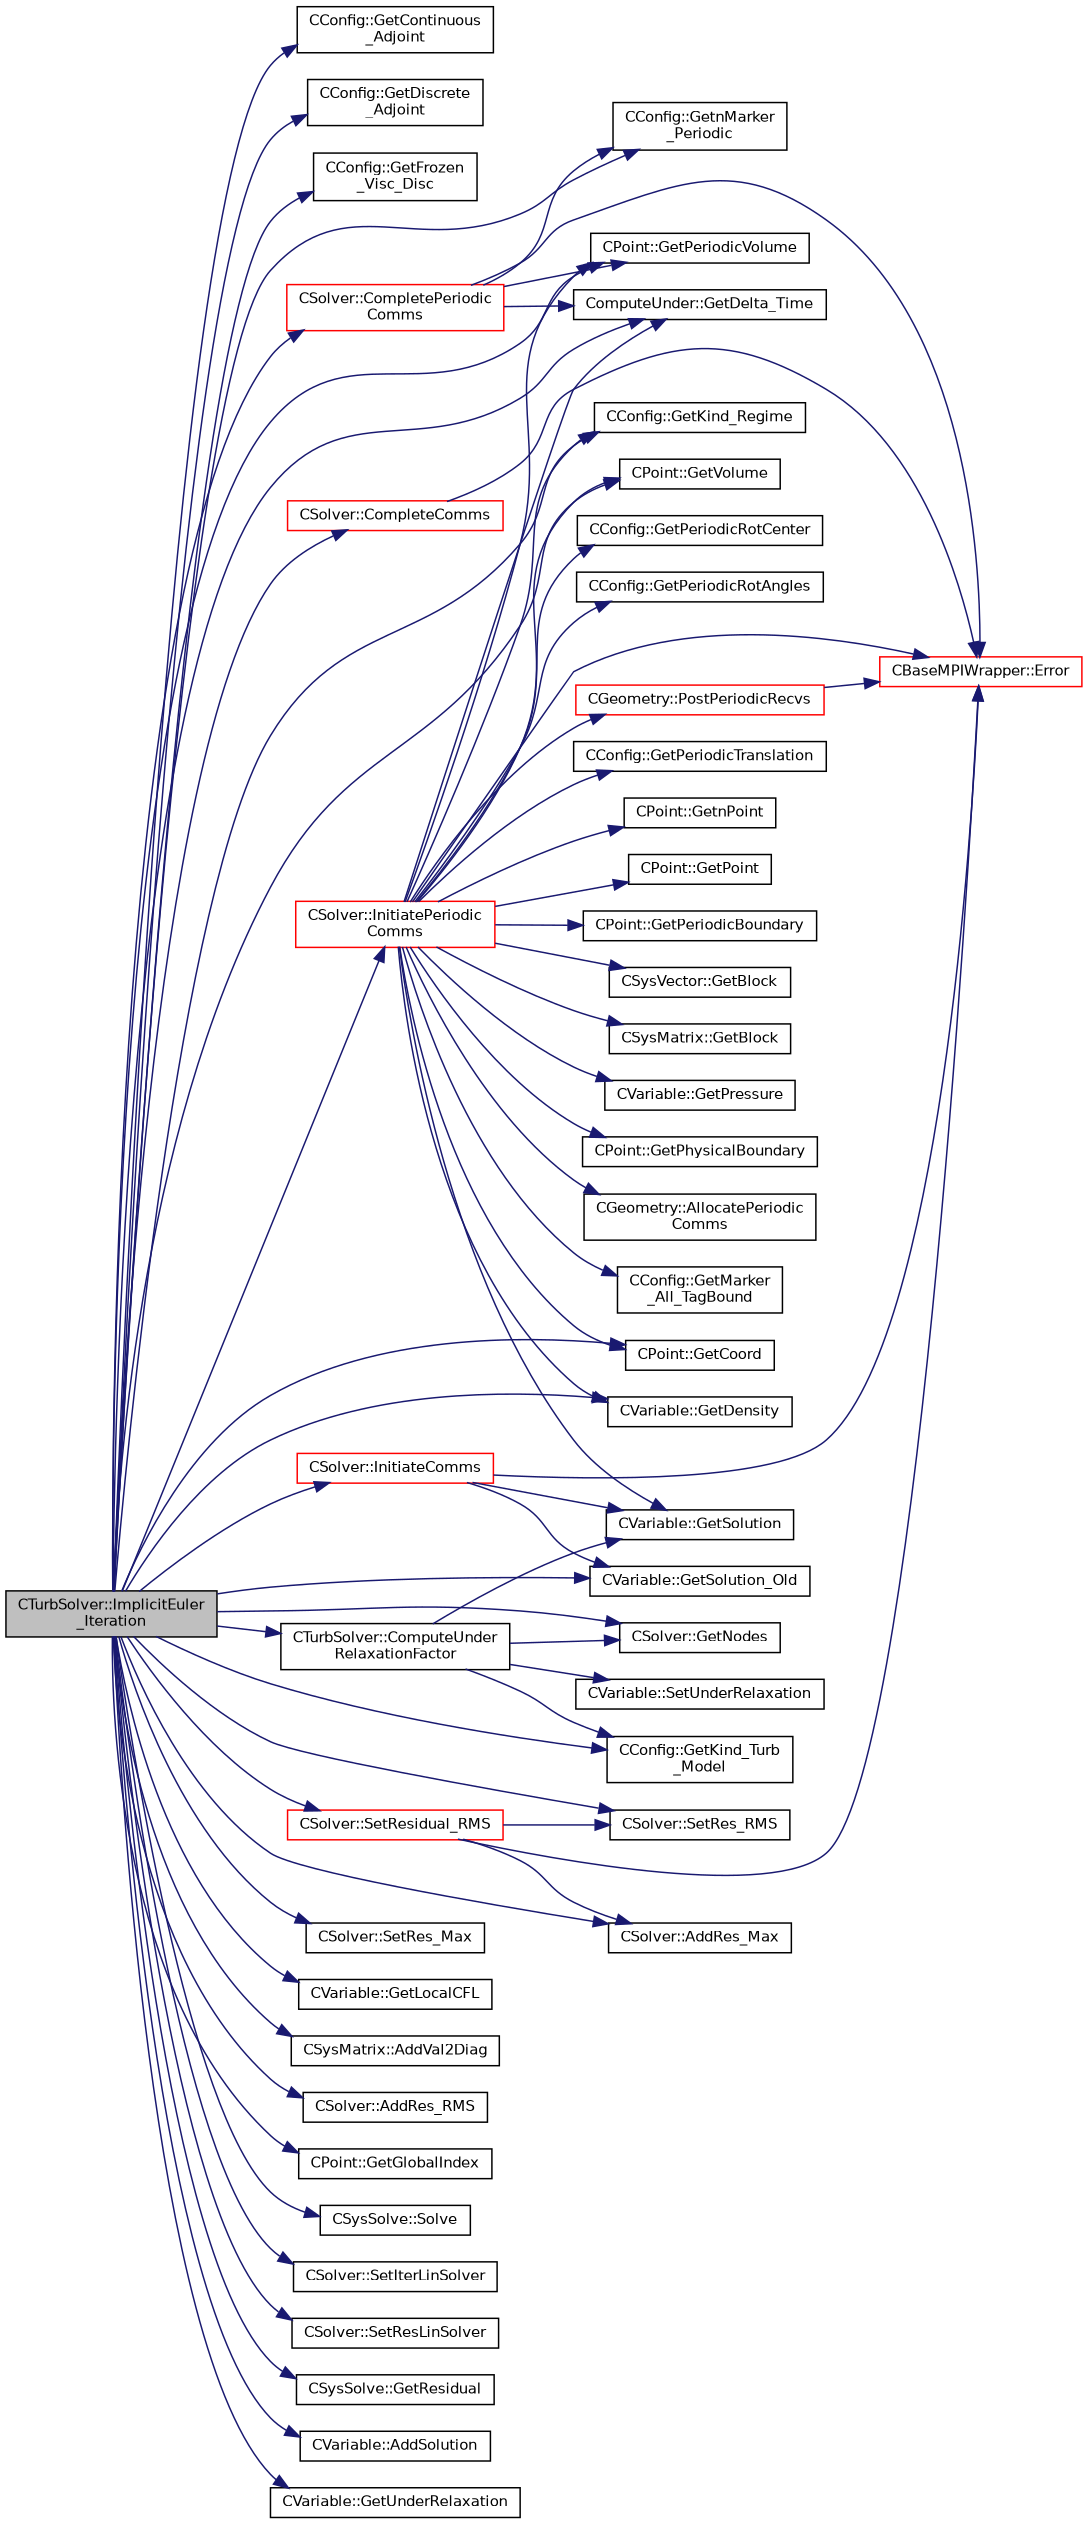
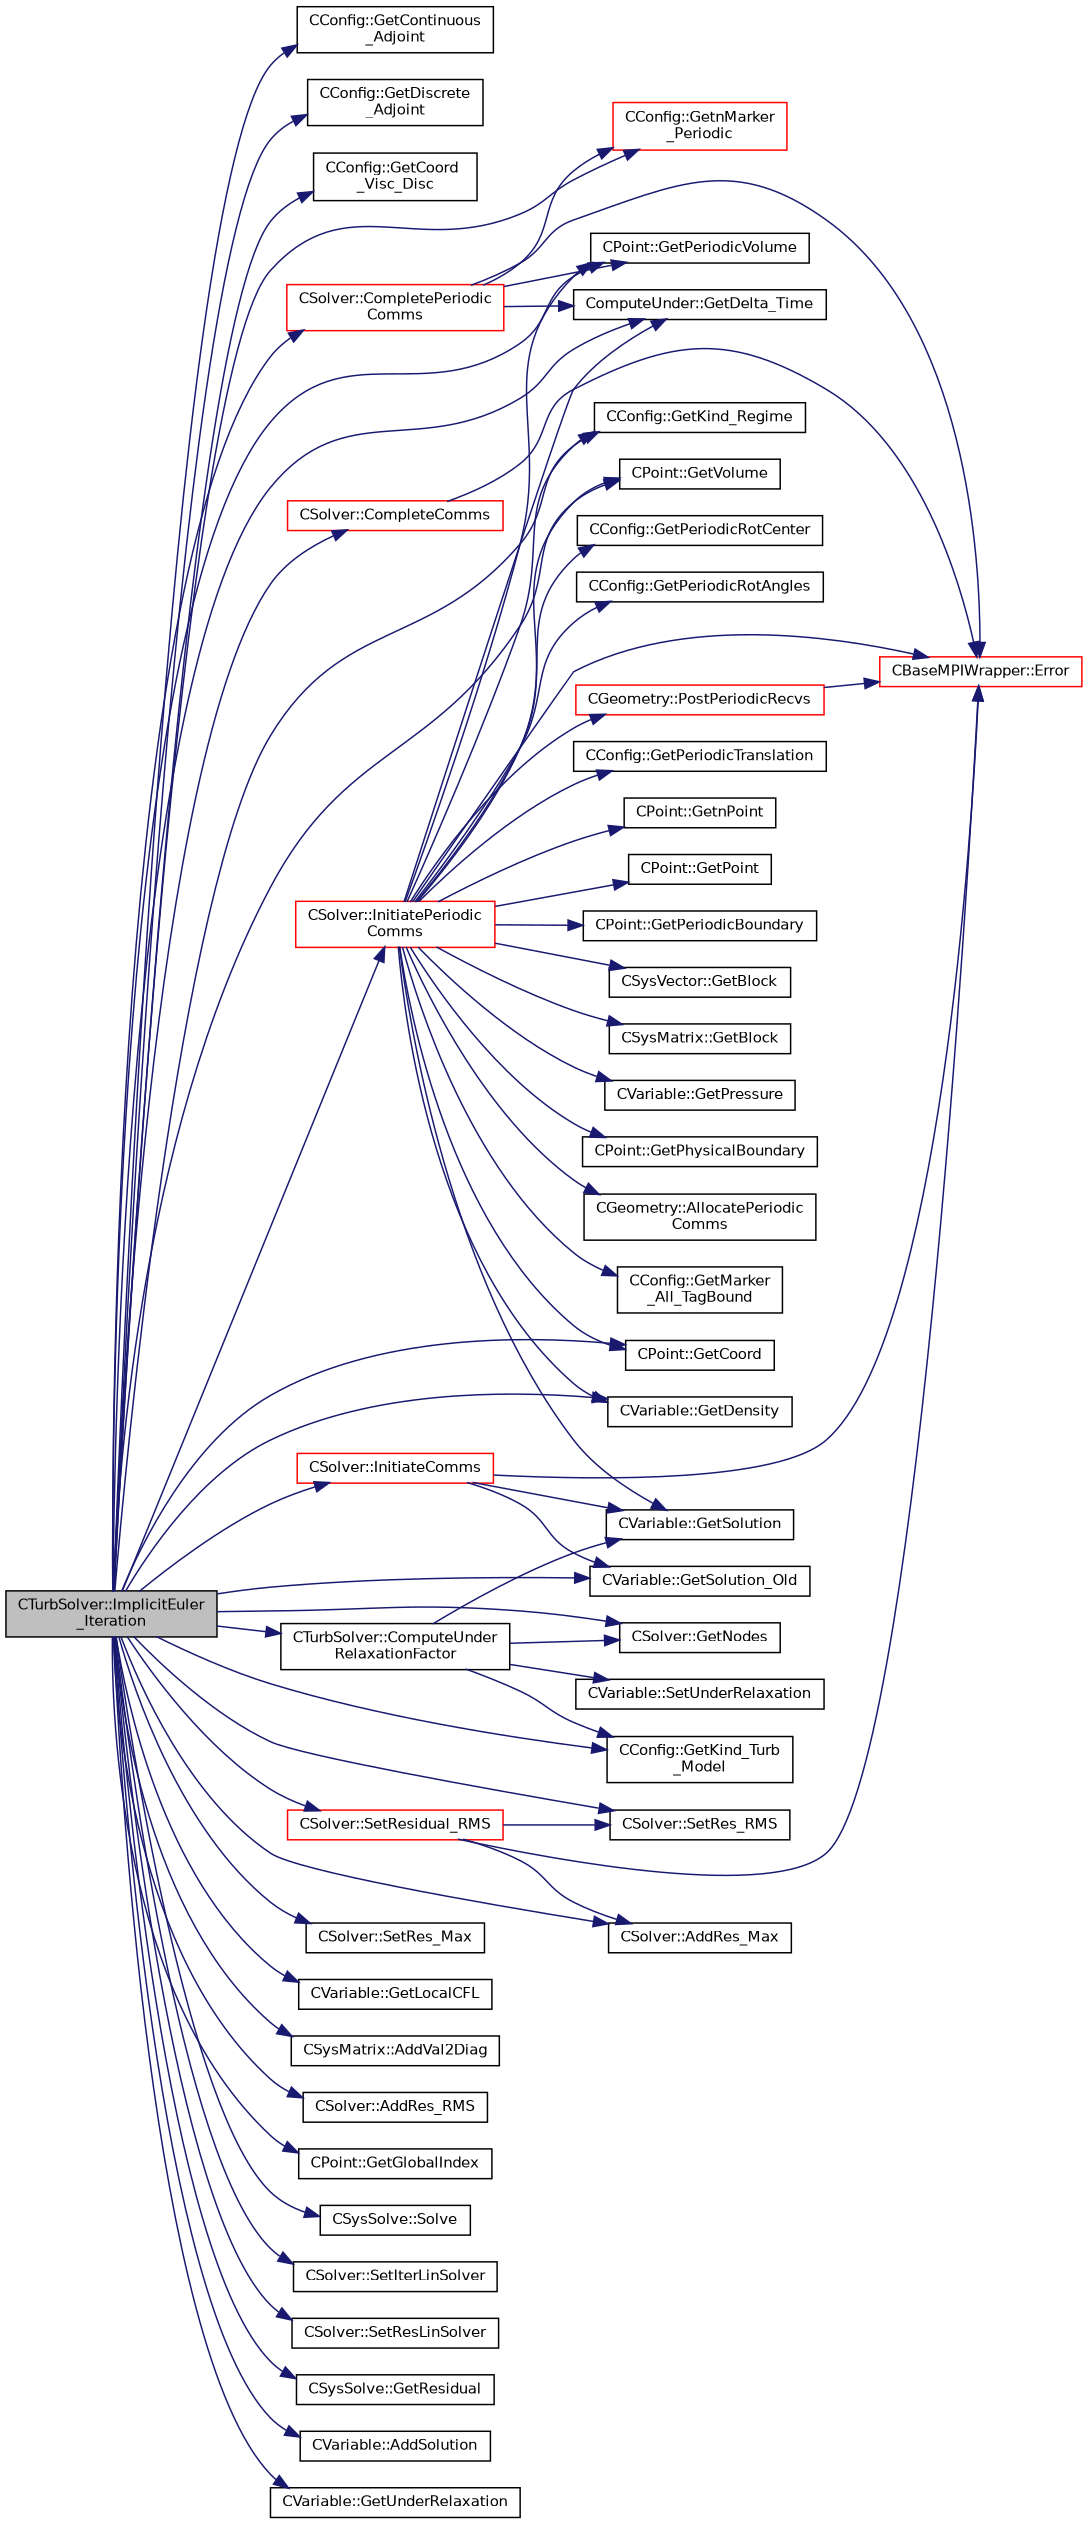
node "CConfig::GetnMarker _Periodic": color black -> red
node "CConfig::GetFrozen _Visc_Disc": label "CConfig::GetFrozen _Visc_Disc" -> "CConfig::GetCoord _Visc_Disc"
